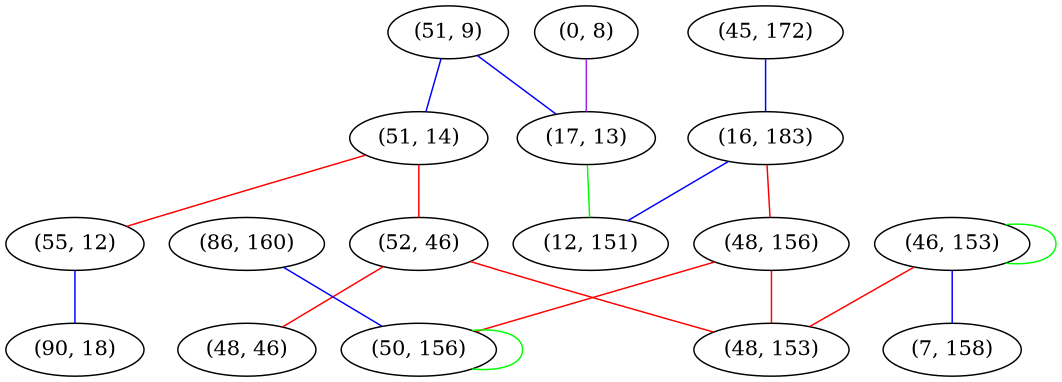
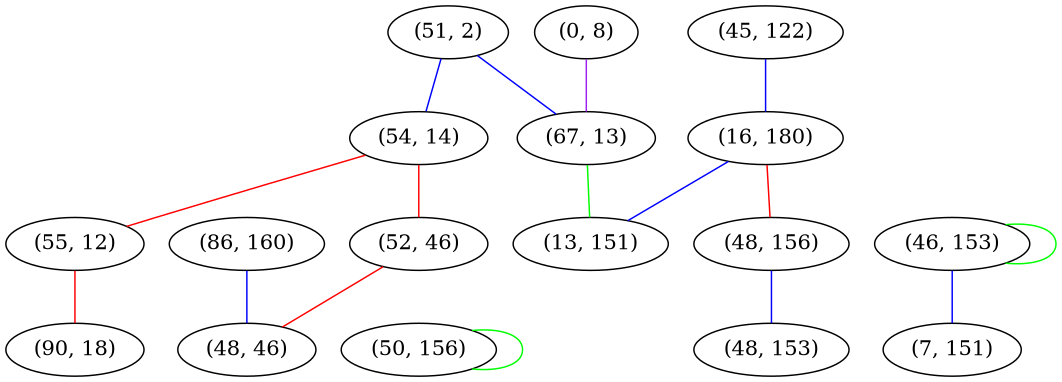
node "(51, 9)": label "(51, 9)" -> "(51, 2)"
node "(45, 172)": label "(45, 172)" -> "(45, 122)"
node "(51, 14)": label "(51, 14)" -> "(54, 14)"
node "(17, 13)": label "(17, 13)" -> "(67, 13)"
node "(16, 183)": label "(16, 183)" -> "(16, 180)"
node "(12, 151)": label "(12, 151)" -> "(13, 151)"
edge "(86, 160)" -- "(50, 156)": now "(86, 160)" -- "(48, 46)"
edge "(52, 46)" -- "(48, 153)": removed
edge "(48, 156)" -- "(50, 156)": removed
edge "(55, 12)" -- "(90, 18)": color blue -> red
edge "(48, 156)" -- "(48, 153)": color red -> blue
edge "(46, 153)" -- "(48, 153)": removed
node "(7, 158)": label "(7, 158)" -> "(7, 151)"
